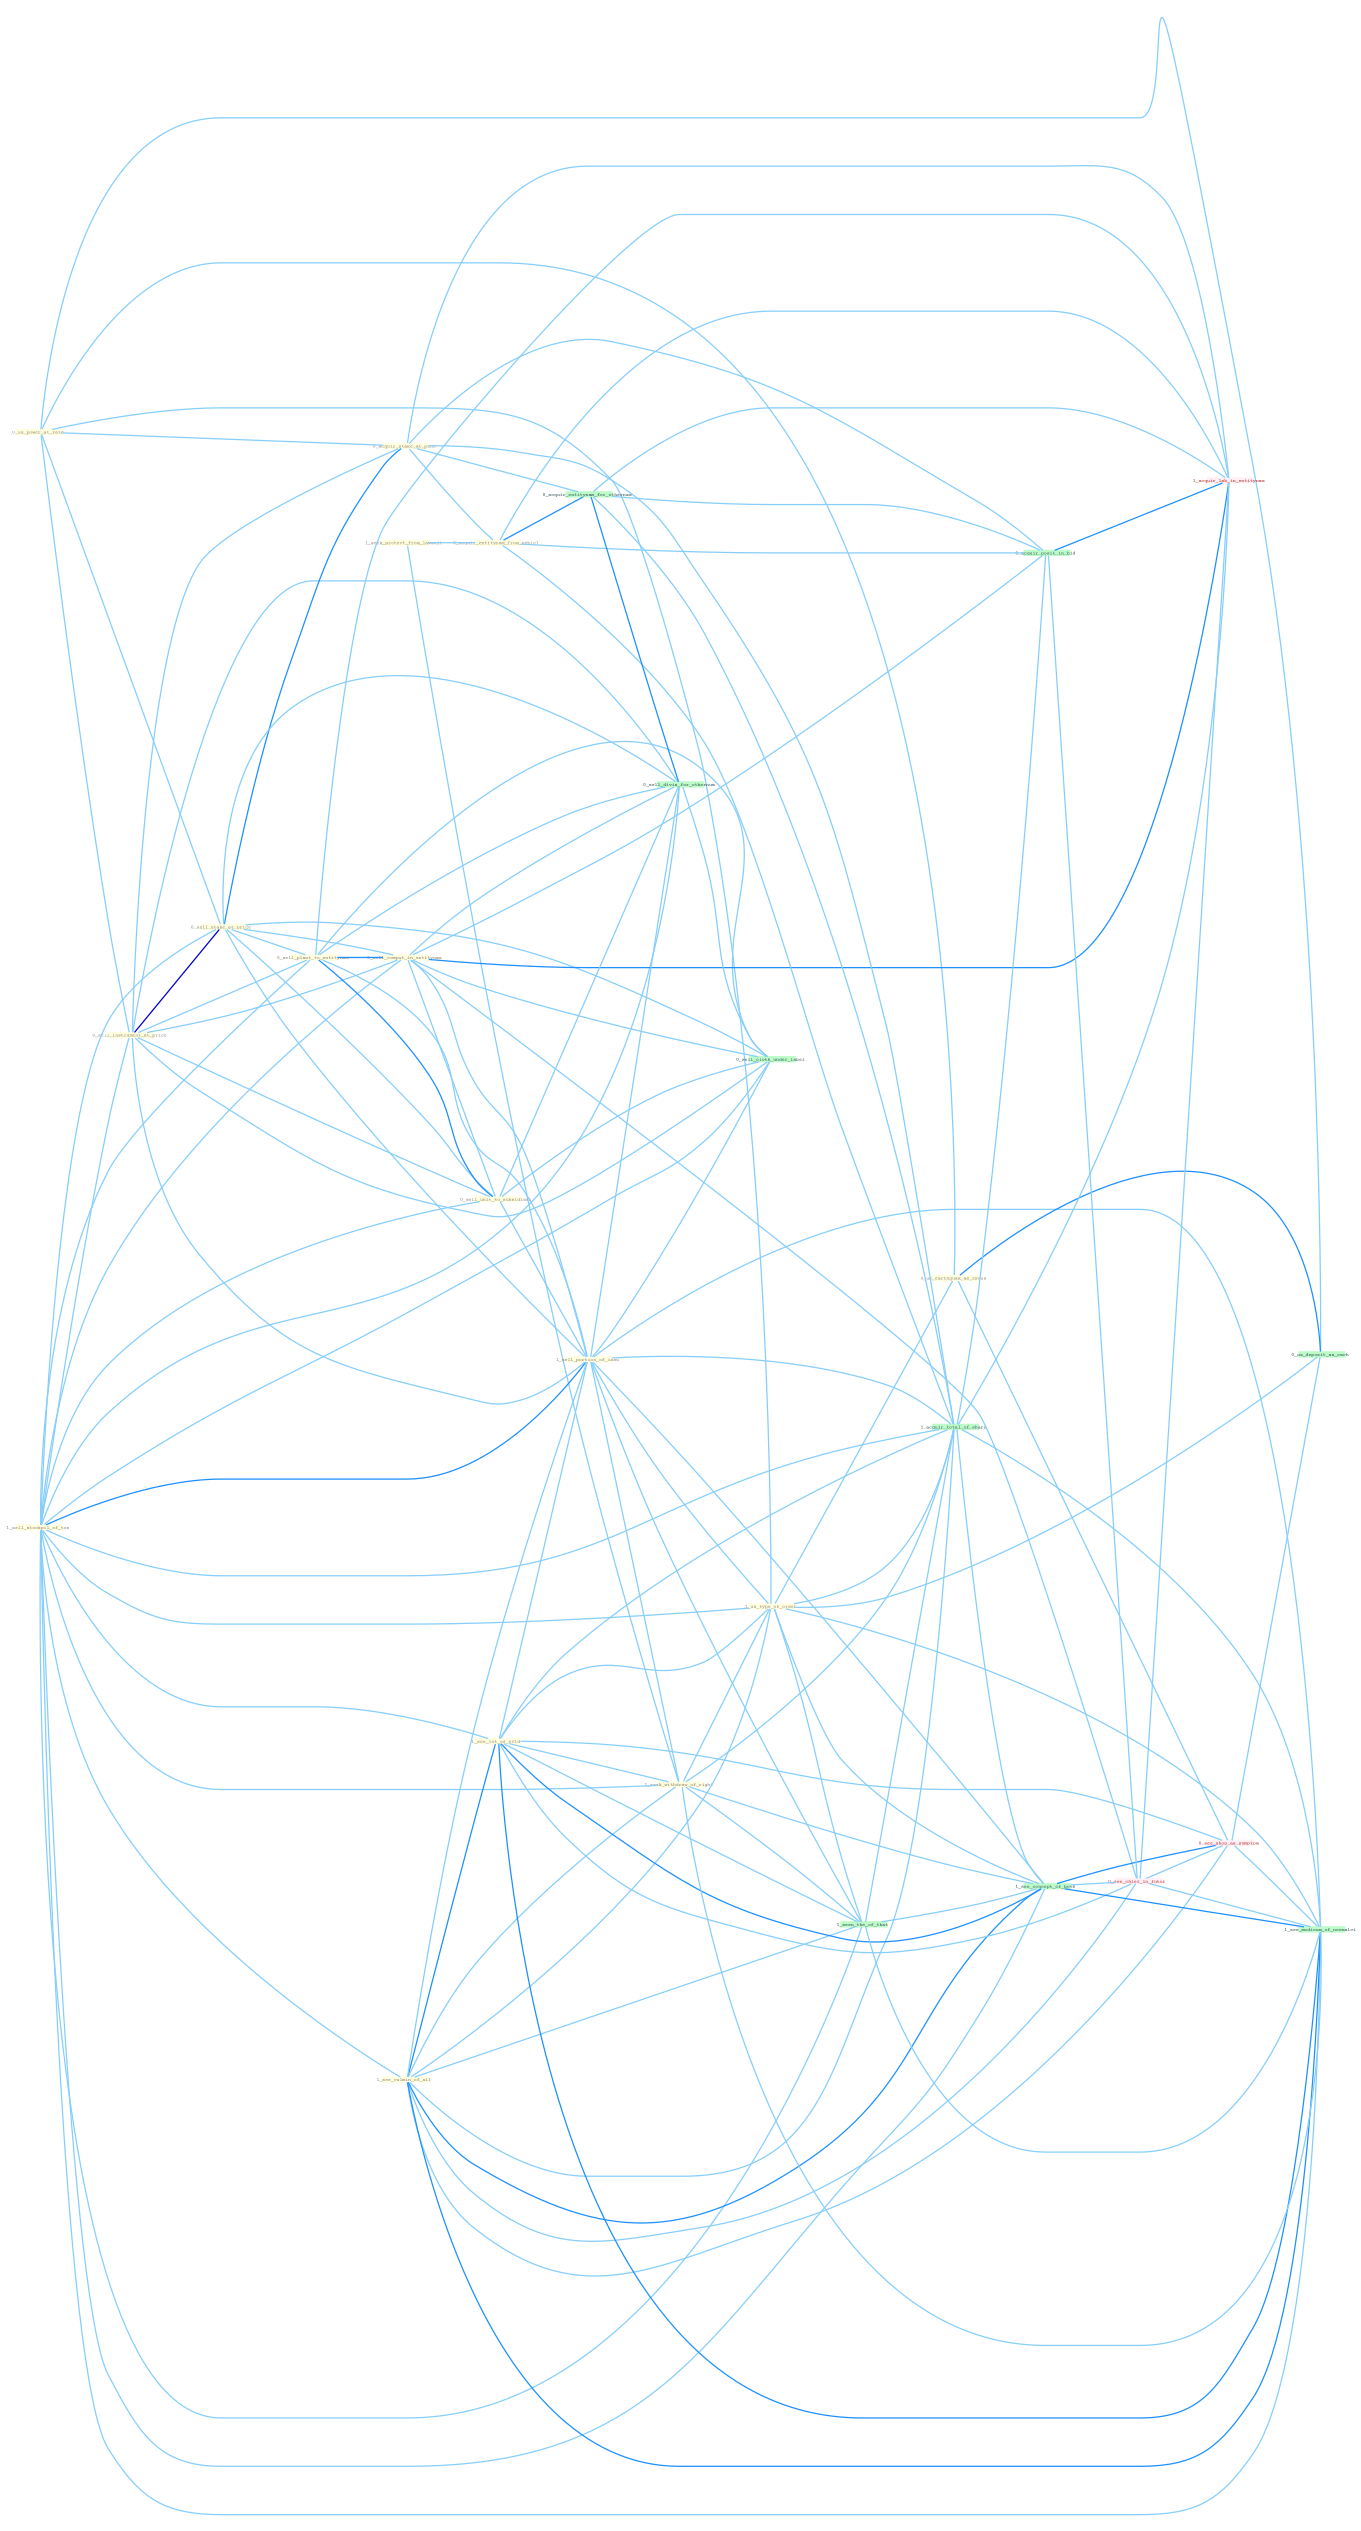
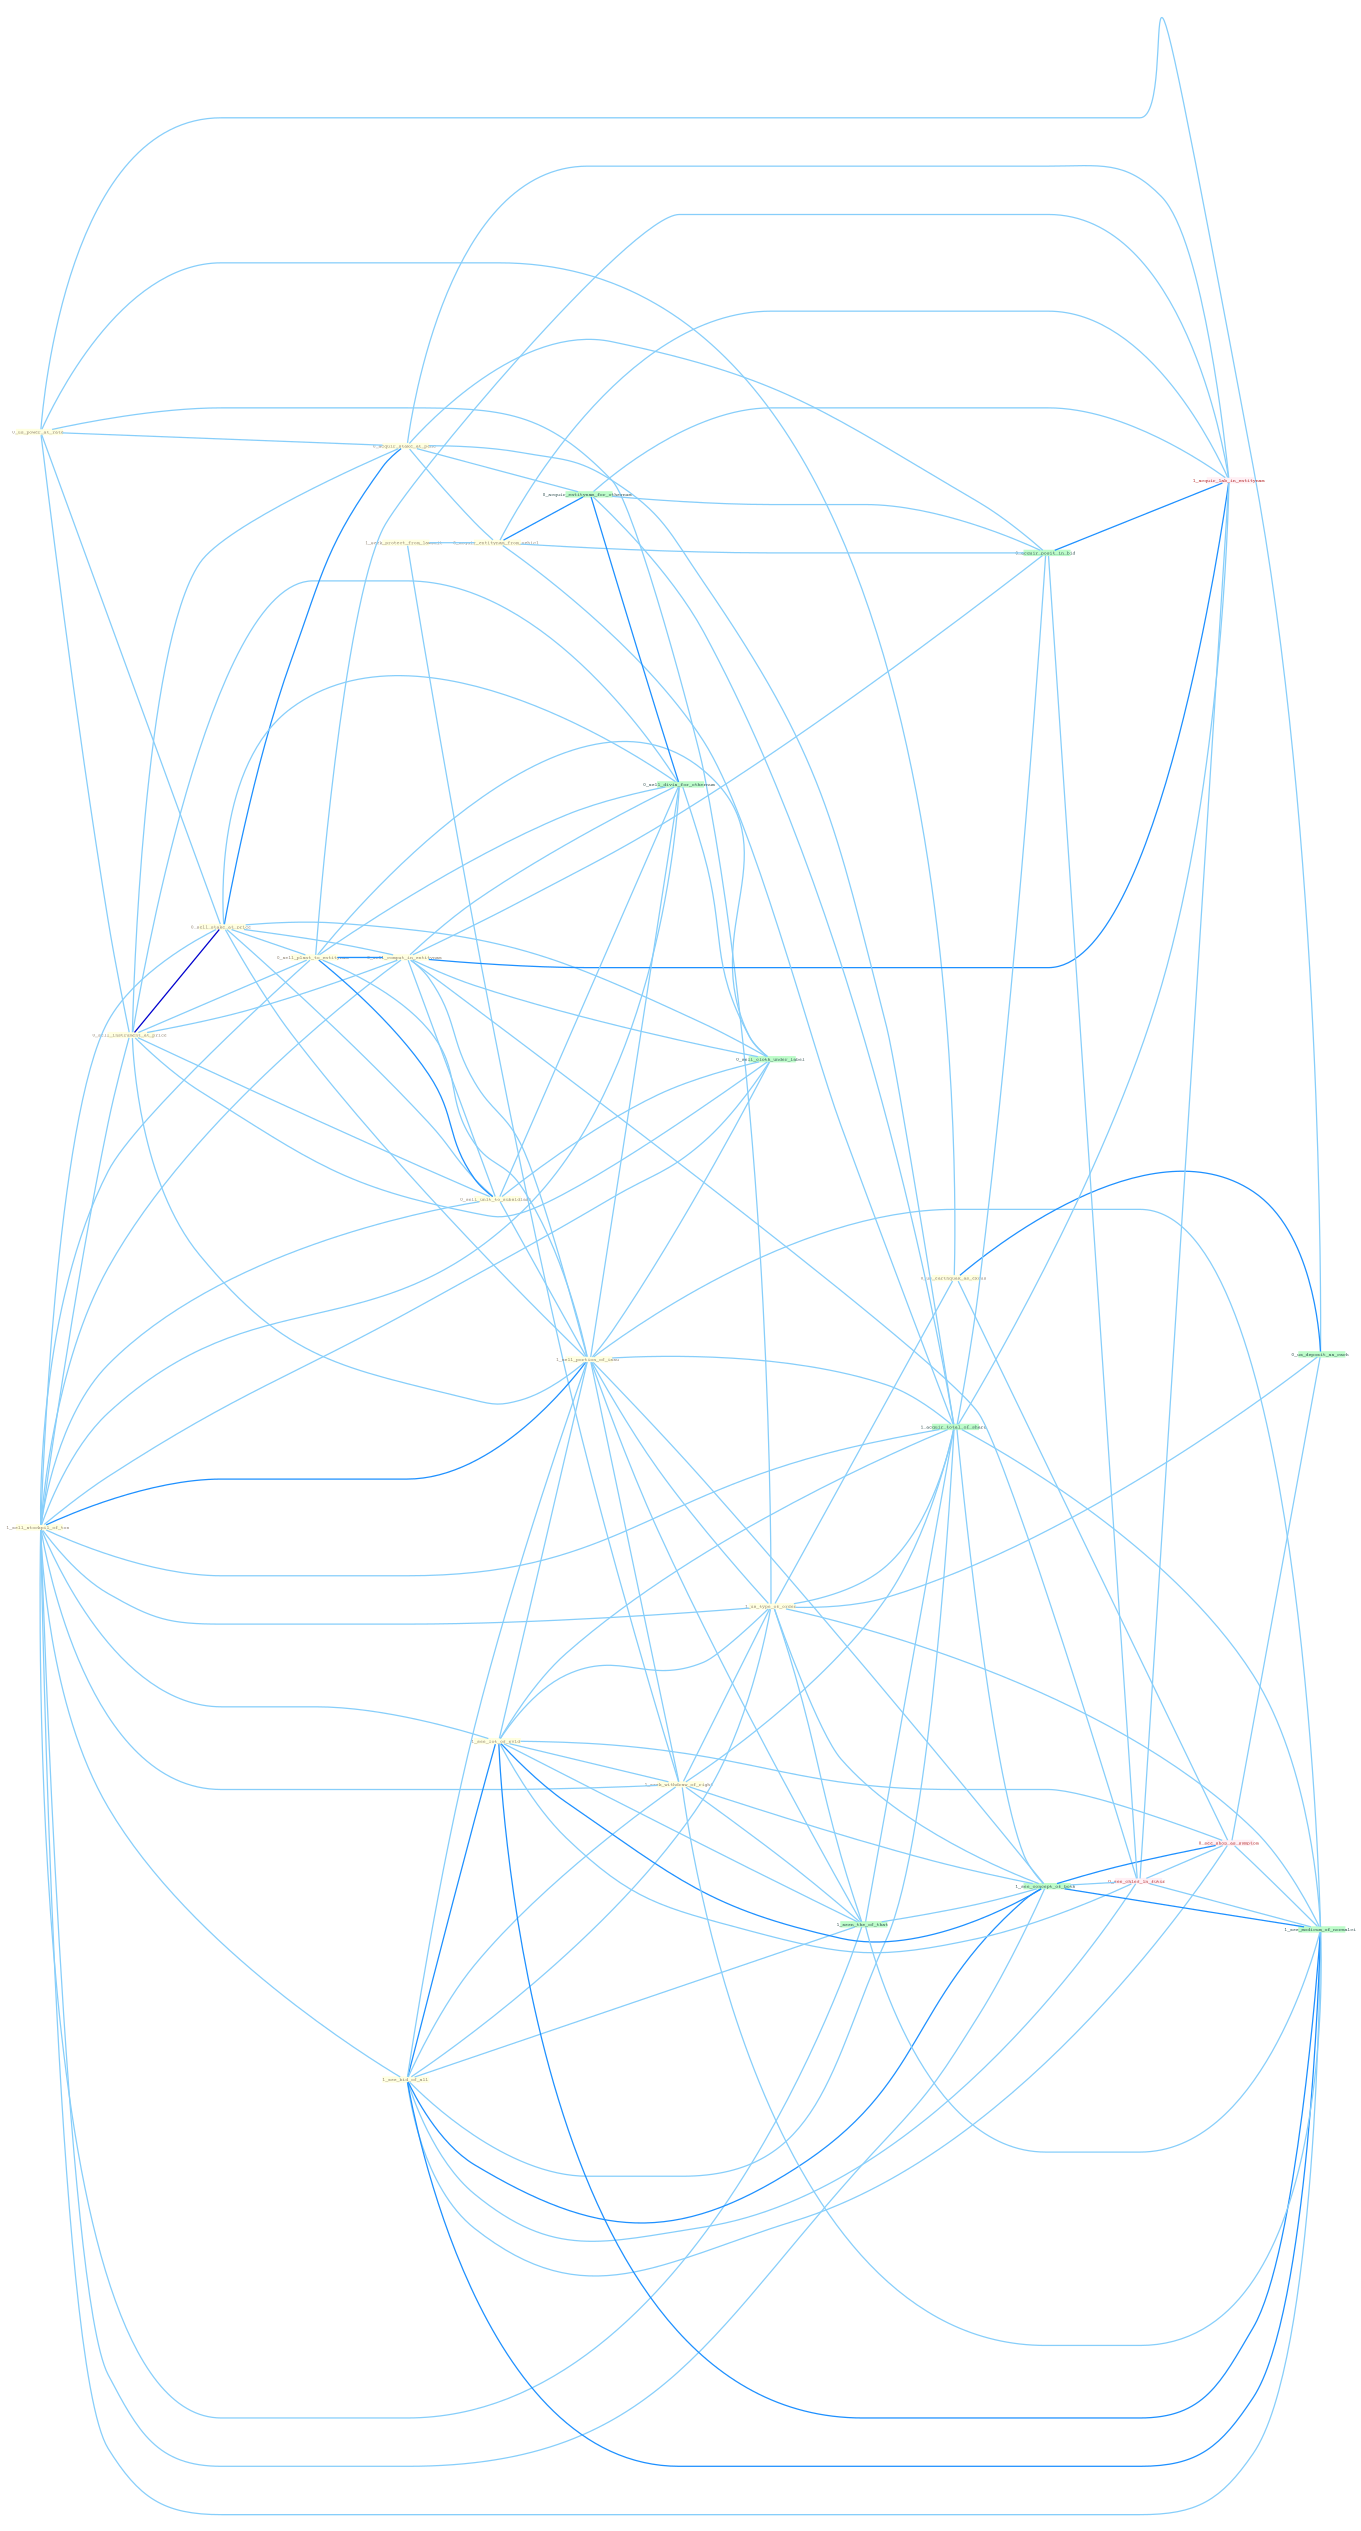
node "1_see_culmin_of_all": label "1_see_culmin_of_all" -> "1_see_bid_of_all"
